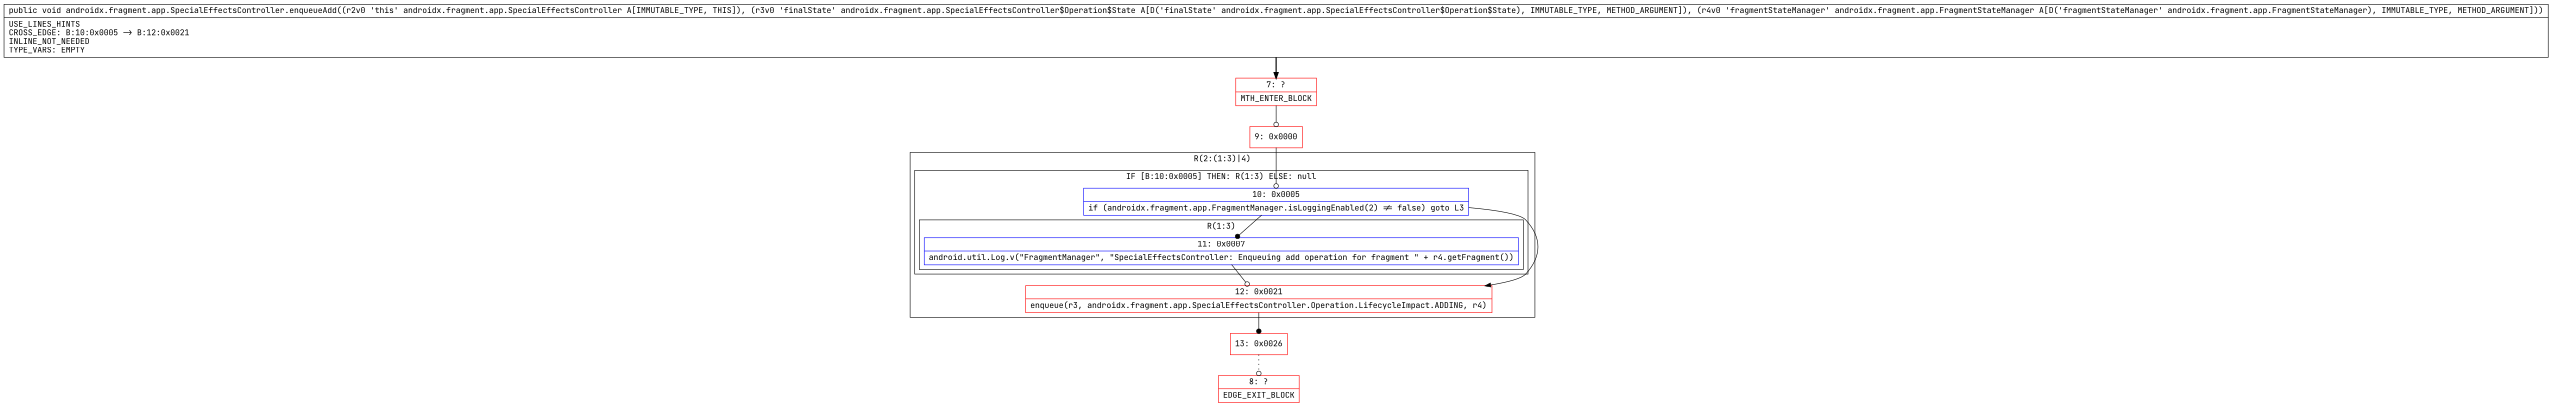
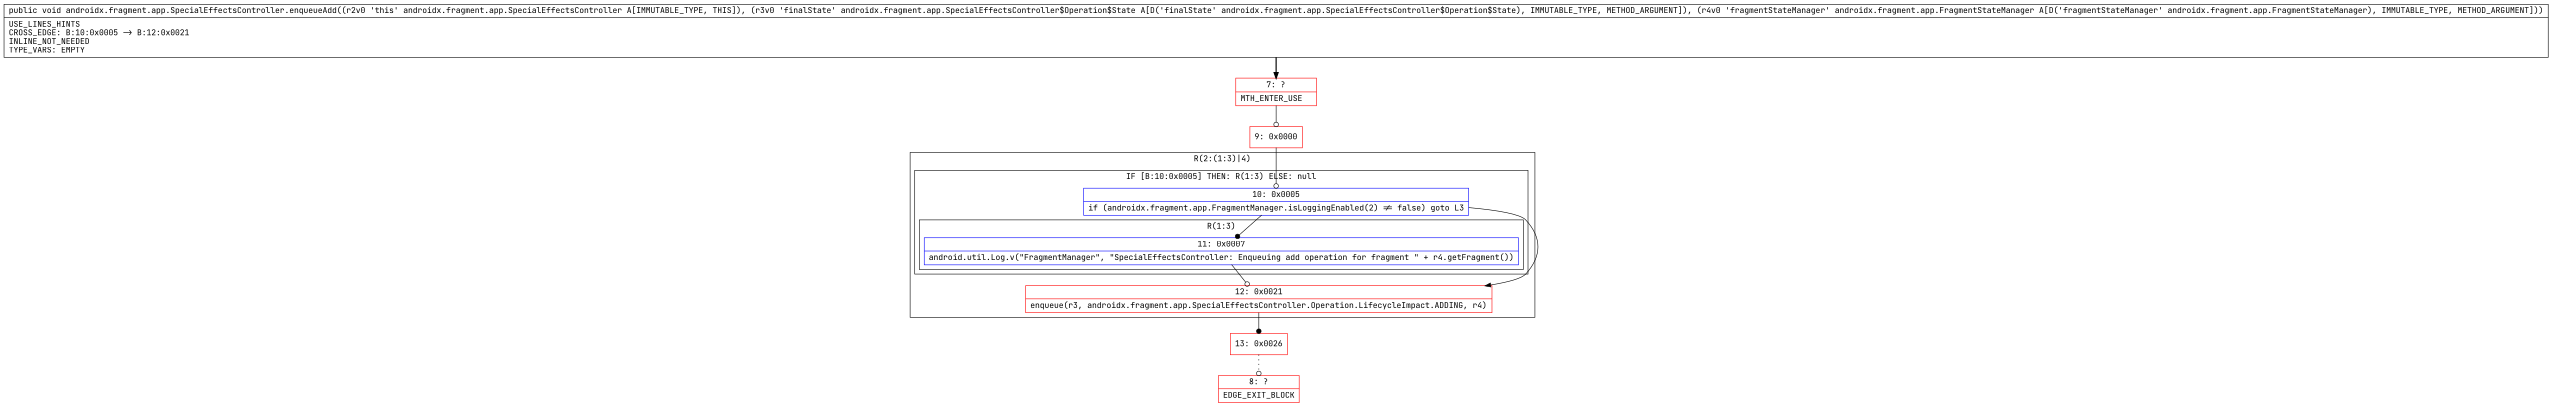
node "7: ?": text "MTH_ENTER_BLOCK" -> "MTH_ENTER_USE"
